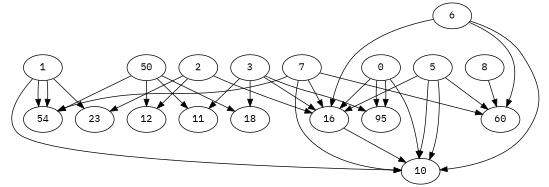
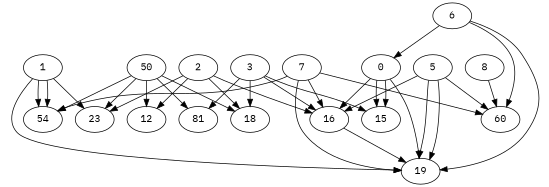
edge "6" -> "16": now "6" -> "0"
edge "2" -> "18": added
edge "50" -> "23": added
node "11": label "11" -> "81"
node "95": label "95" -> "15"
node "10": label "10" -> "19"
